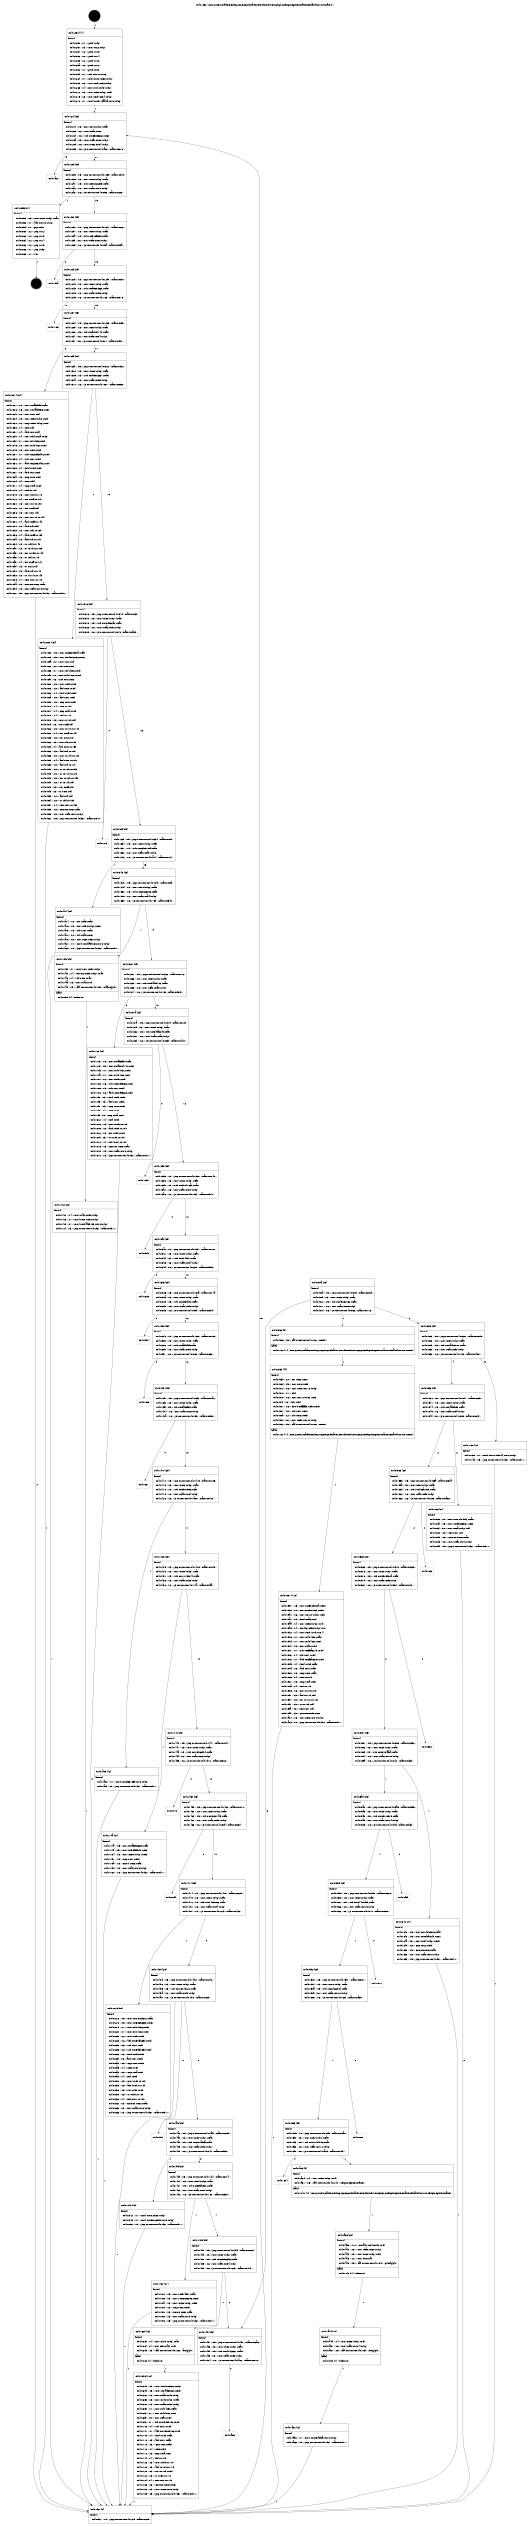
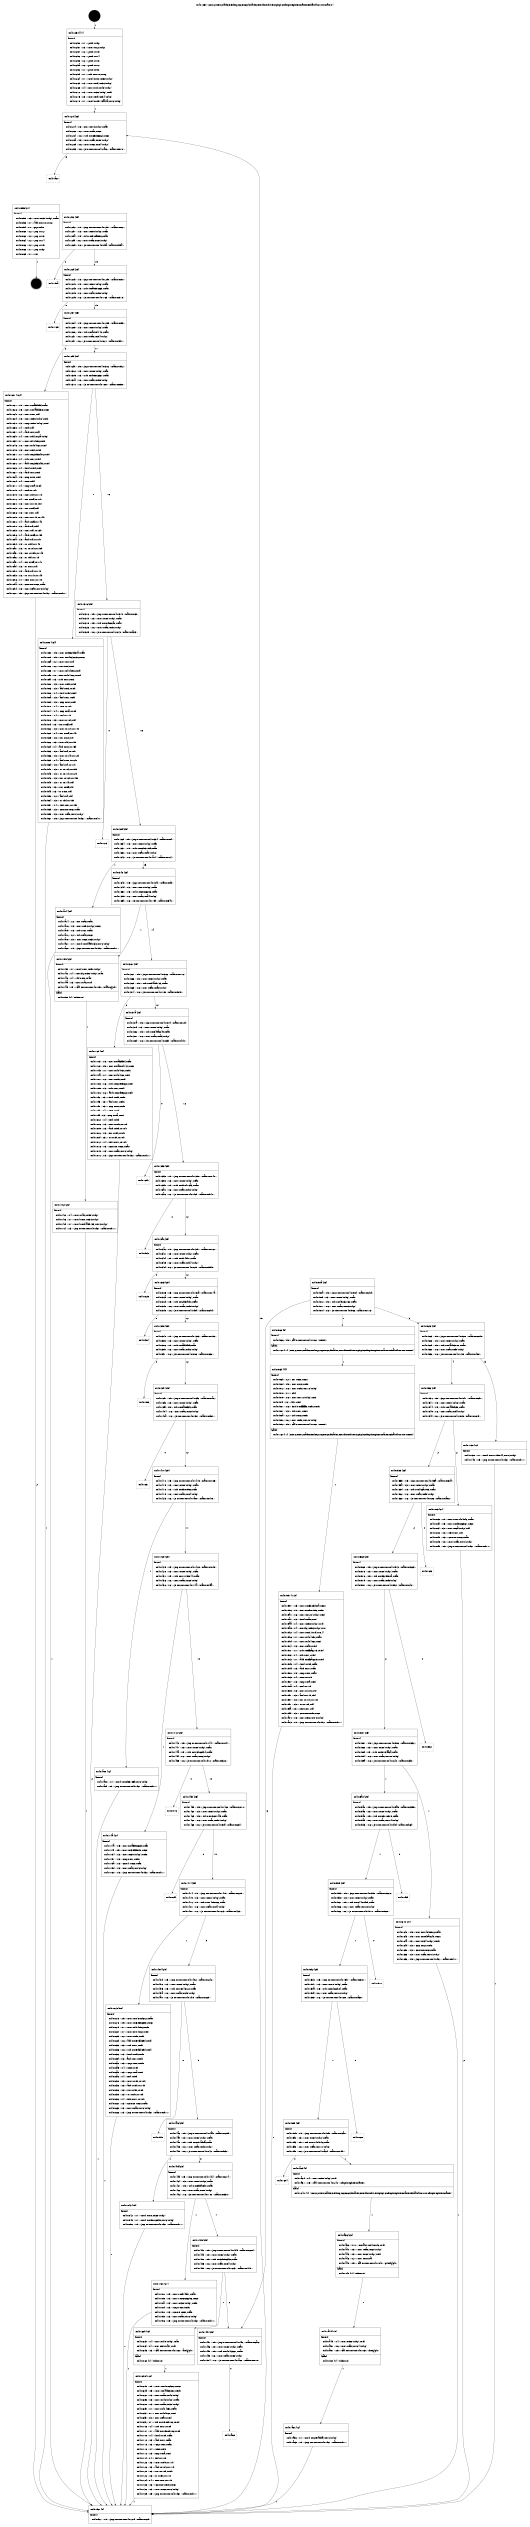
node "0x401299 [25]": removed
edge "0x40148d [25]" -> "0x401f61 [5]": now "0x401673 [88]" -> "0x401f61 [5]"
